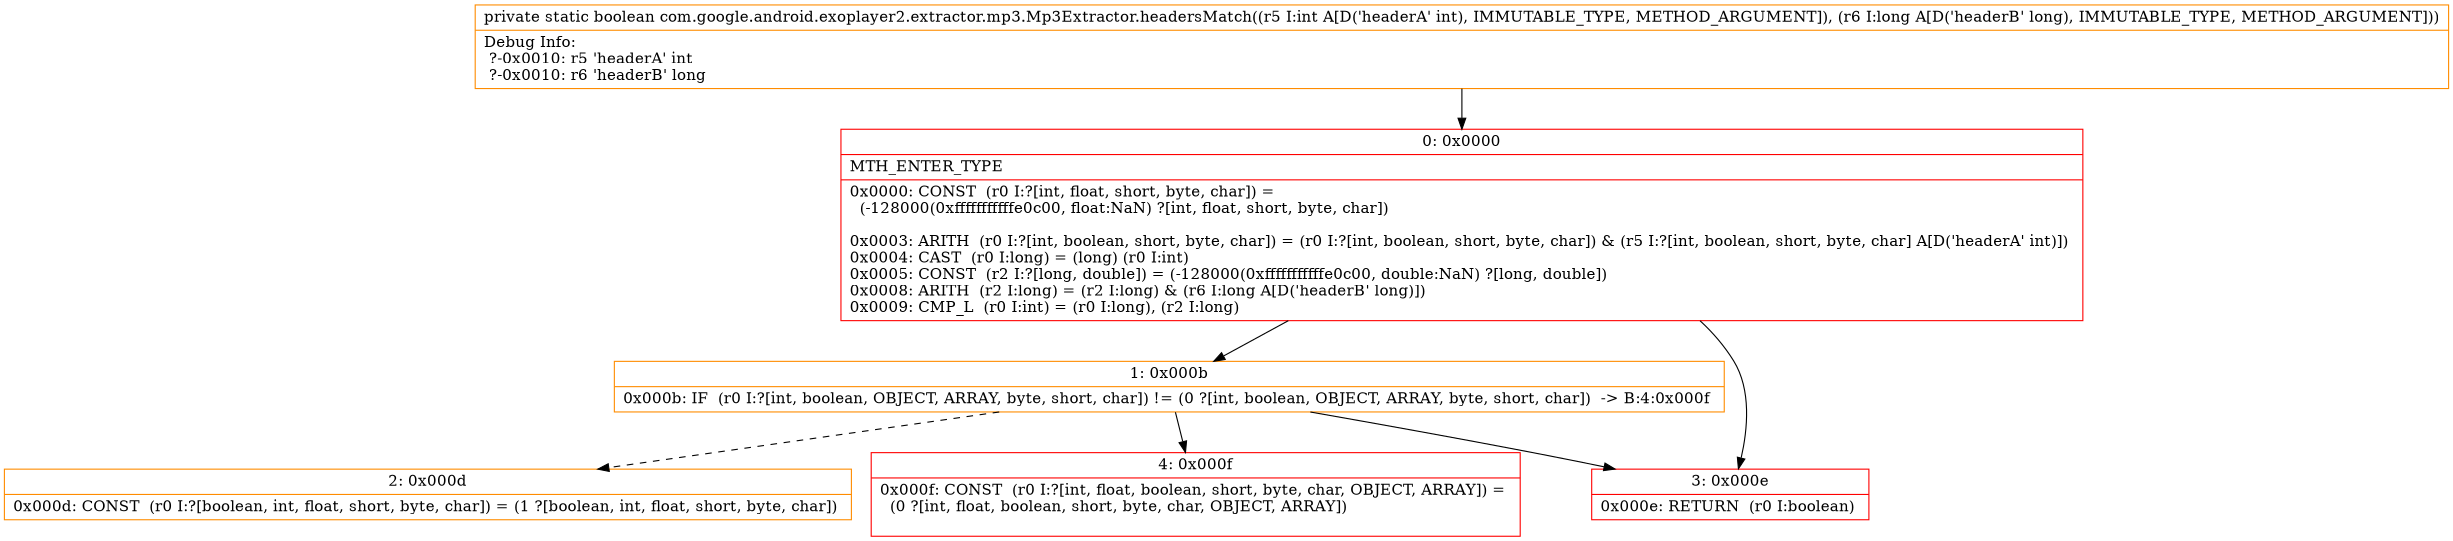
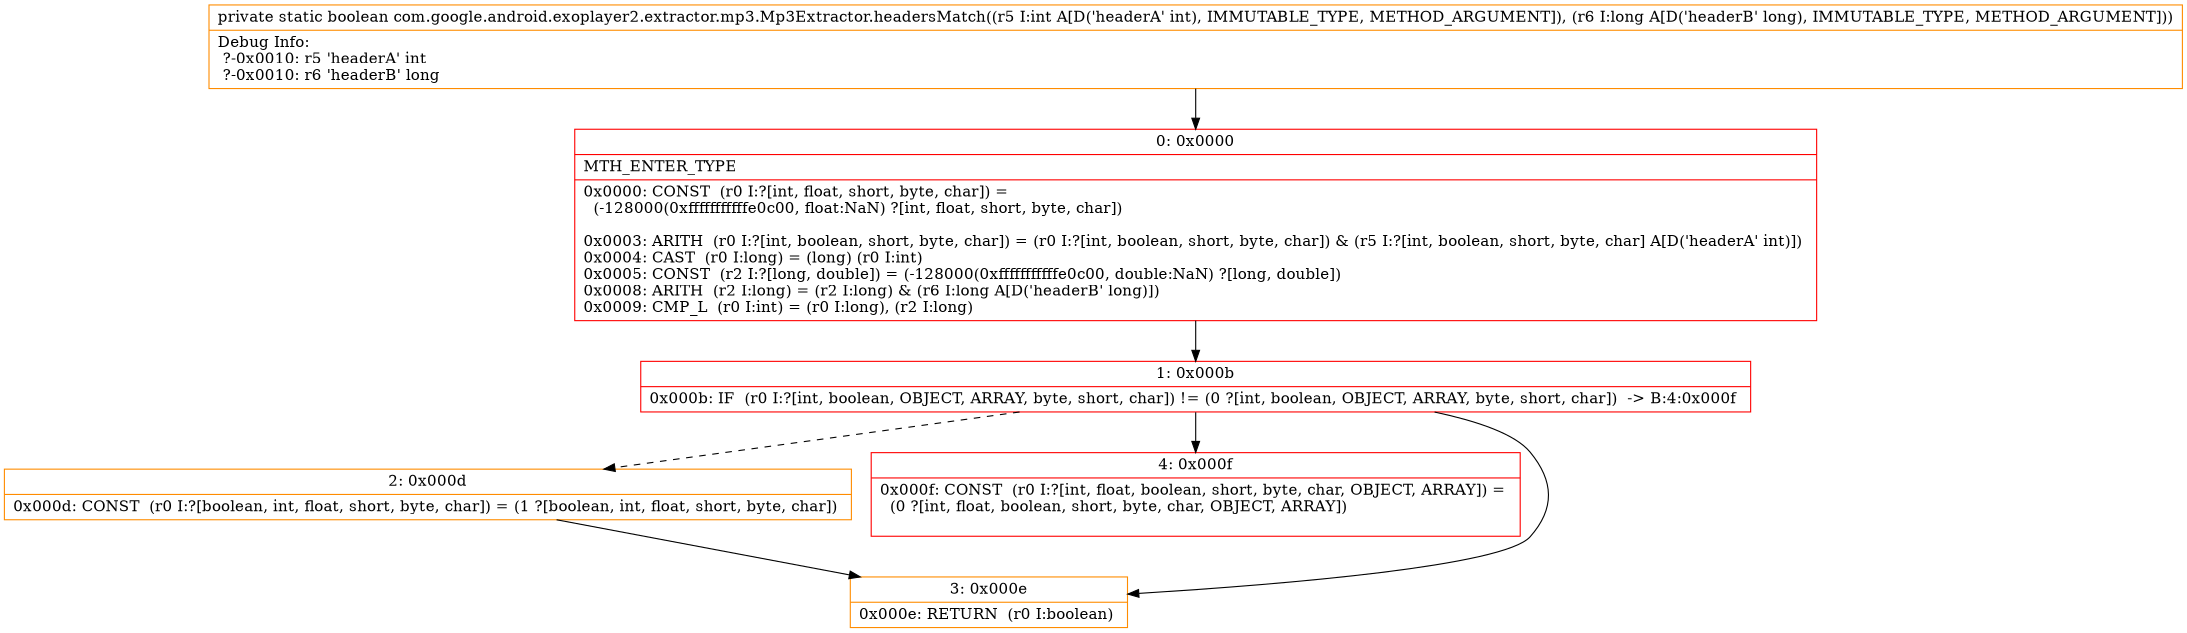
edge "0: 0x0000" -> "3: 0x000e": now "2: 0x000d" -> "3: 0x000e"
node "1: 0x000b": color darkorange -> red
node "3: 0x000e": color red -> darkorange
